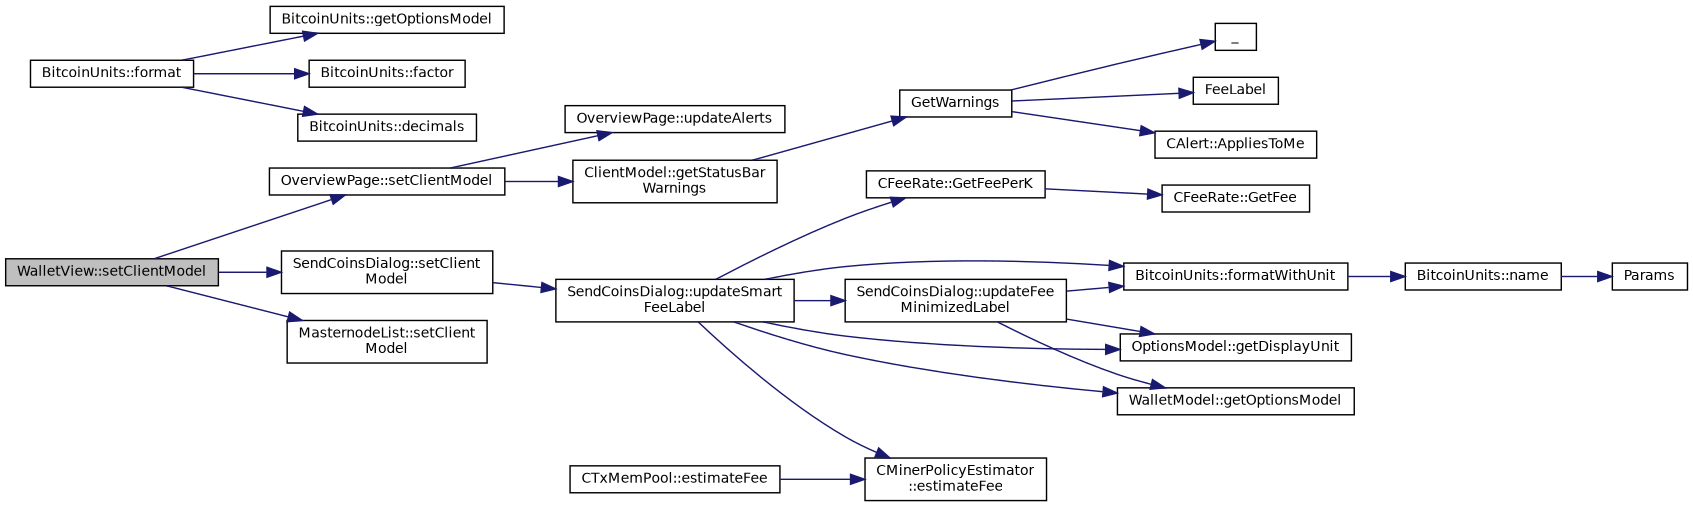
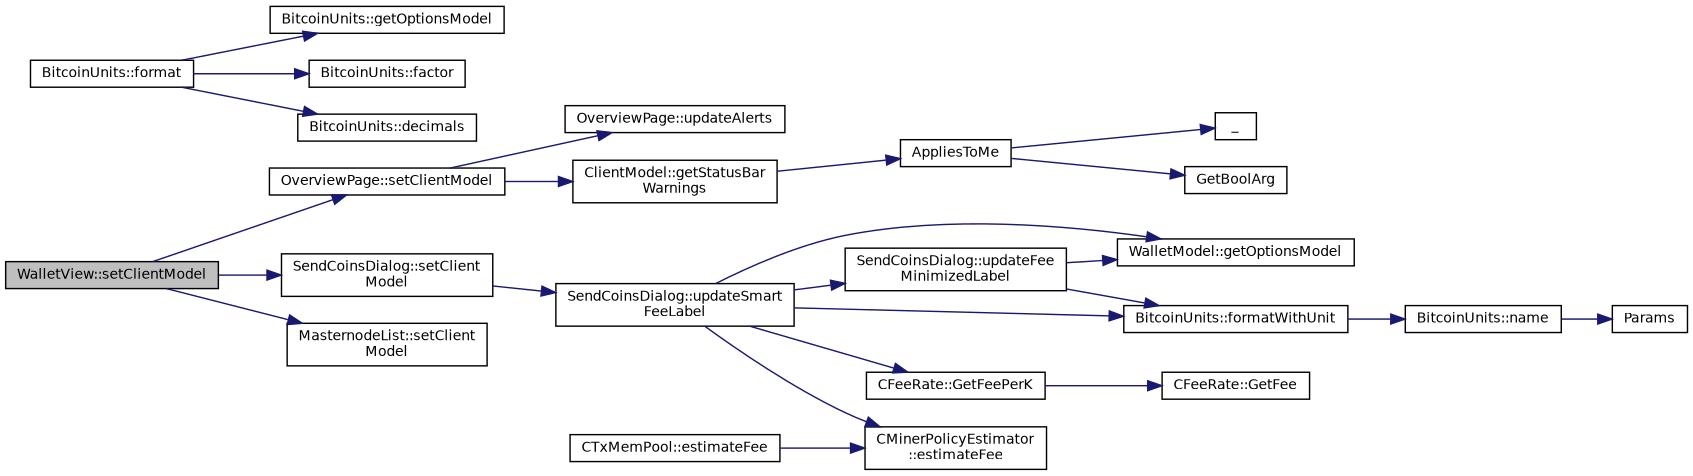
node "FeeLabel": label "FeeLabel" -> "GetBoolArg"
node "GetWarnings": label "GetWarnings" -> "AppliesToMe"
node "CAlert::AppliesToMe": removed
node "OptionsModel::getDisplayUnit": removed
